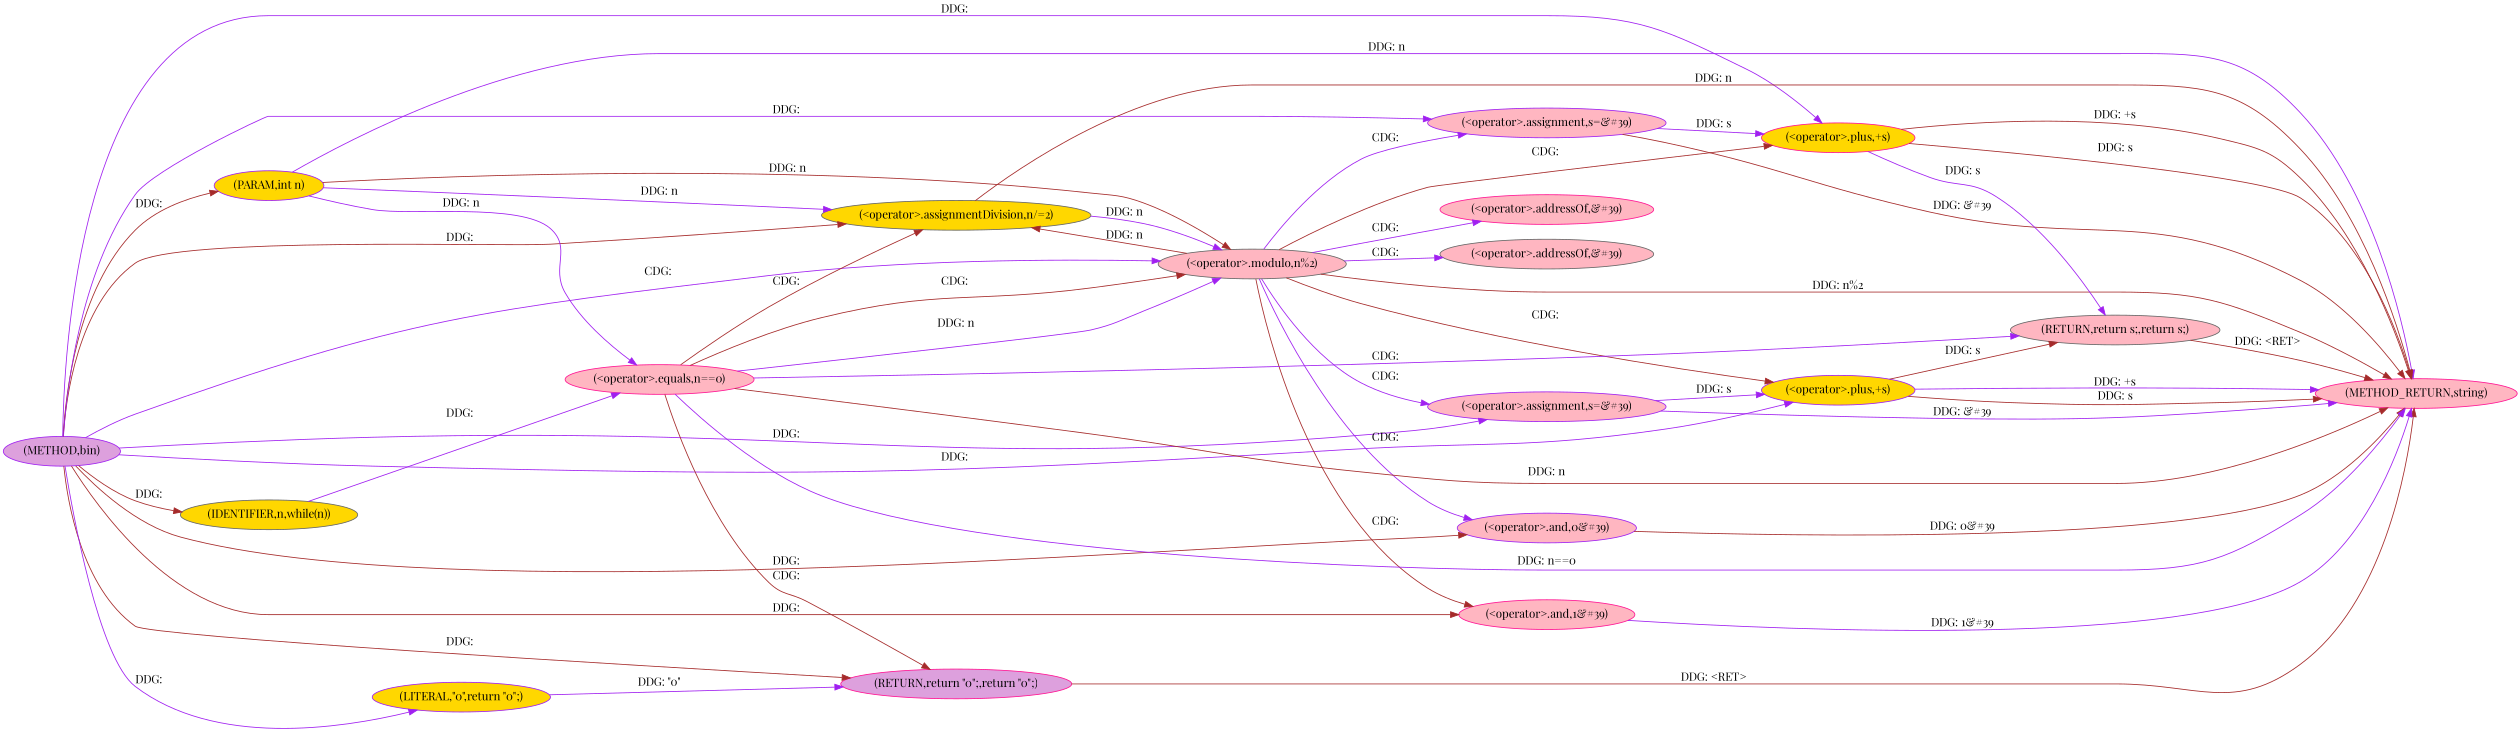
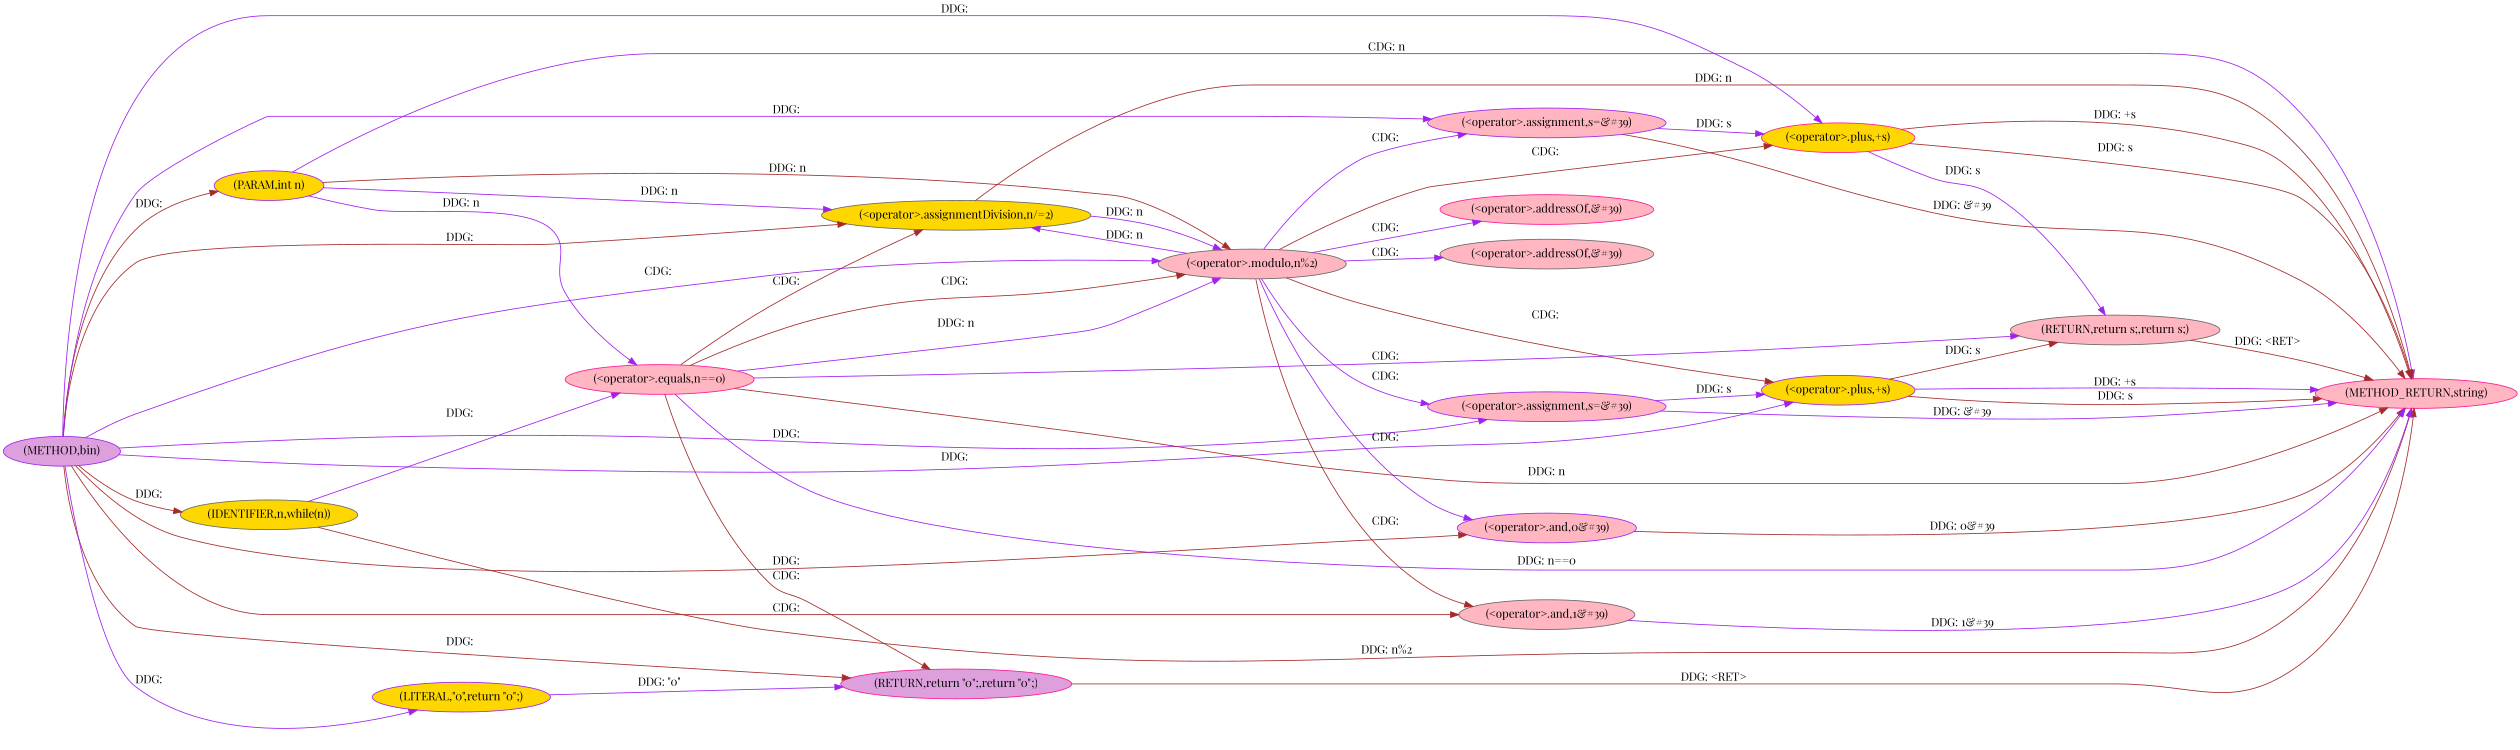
edge "(PARAM,int n)" -> "(METHOD_RETURN,string)": label "DDG: n" -> "CDG: n"
edge "(<operator>.modulo,n%2)" -> "(<operator>.assignmentDivision,n/=2)": color brown -> purple
edge "(<operator>.modulo,n%2)" -> "(METHOD_RETURN,string)": now "(IDENTIFIER,n,while(n))" -> "(METHOD_RETURN,string)"
edge "(METHOD,bin)" -> "(<operator>.and,1&#39)": label "DDG: " -> "CDG: "
node "(<operator>.and,1&#39)": color deeppink -> gray40
